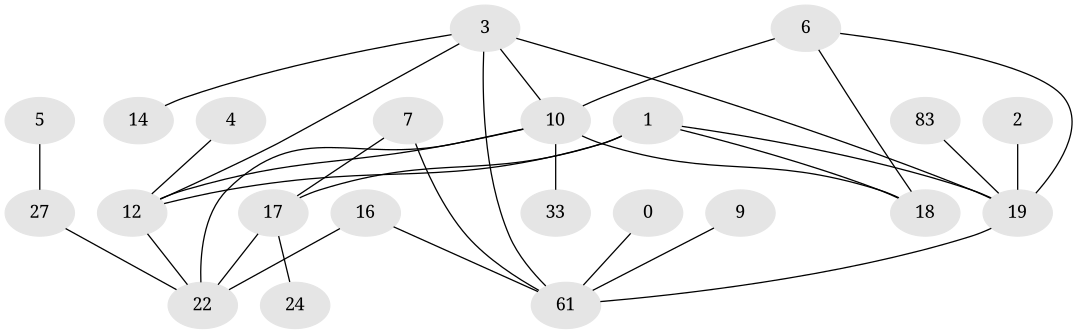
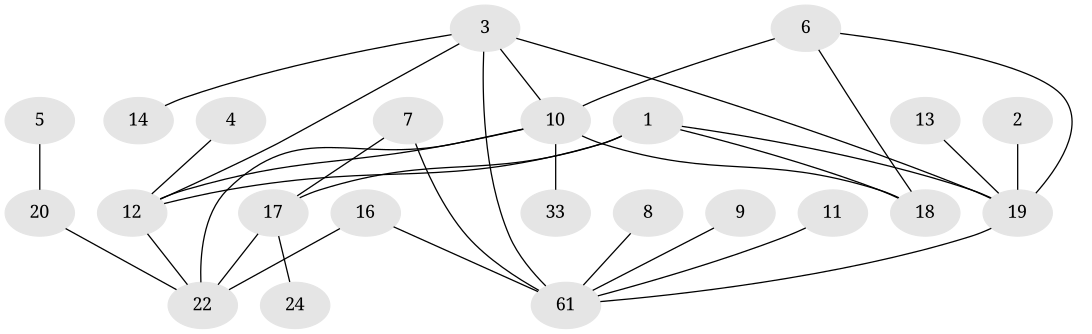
node "83": label "83" -> "13"
node "27": label "27" -> "20"
node "0": label "0" -> "8"
node "11": added
